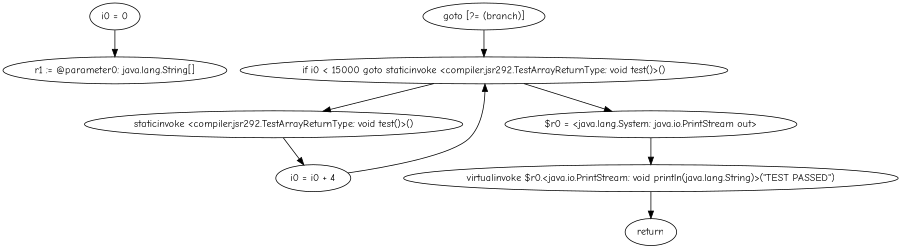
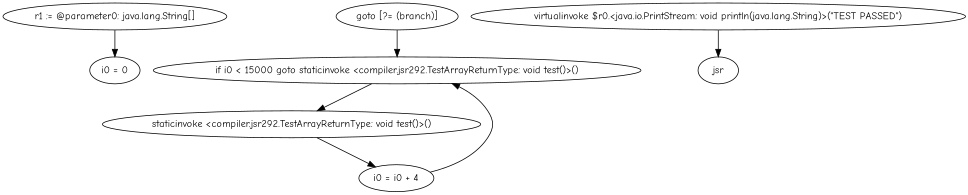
edge "i0 = 0" -> "r1 := @parameter0: java.lang.String[]": reversed
node "$r0 = <java.lang.System: java.io.PrintStream out>": removed
node "return": label "return" -> "jsr"
